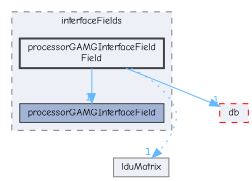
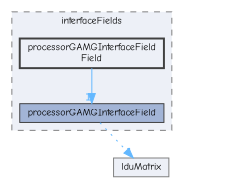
edge "processorGAMGInterfaceField Field" -> "lduMatrix": now "processorGAMGInterfaceField" -> "lduMatrix"
node "db": removed
